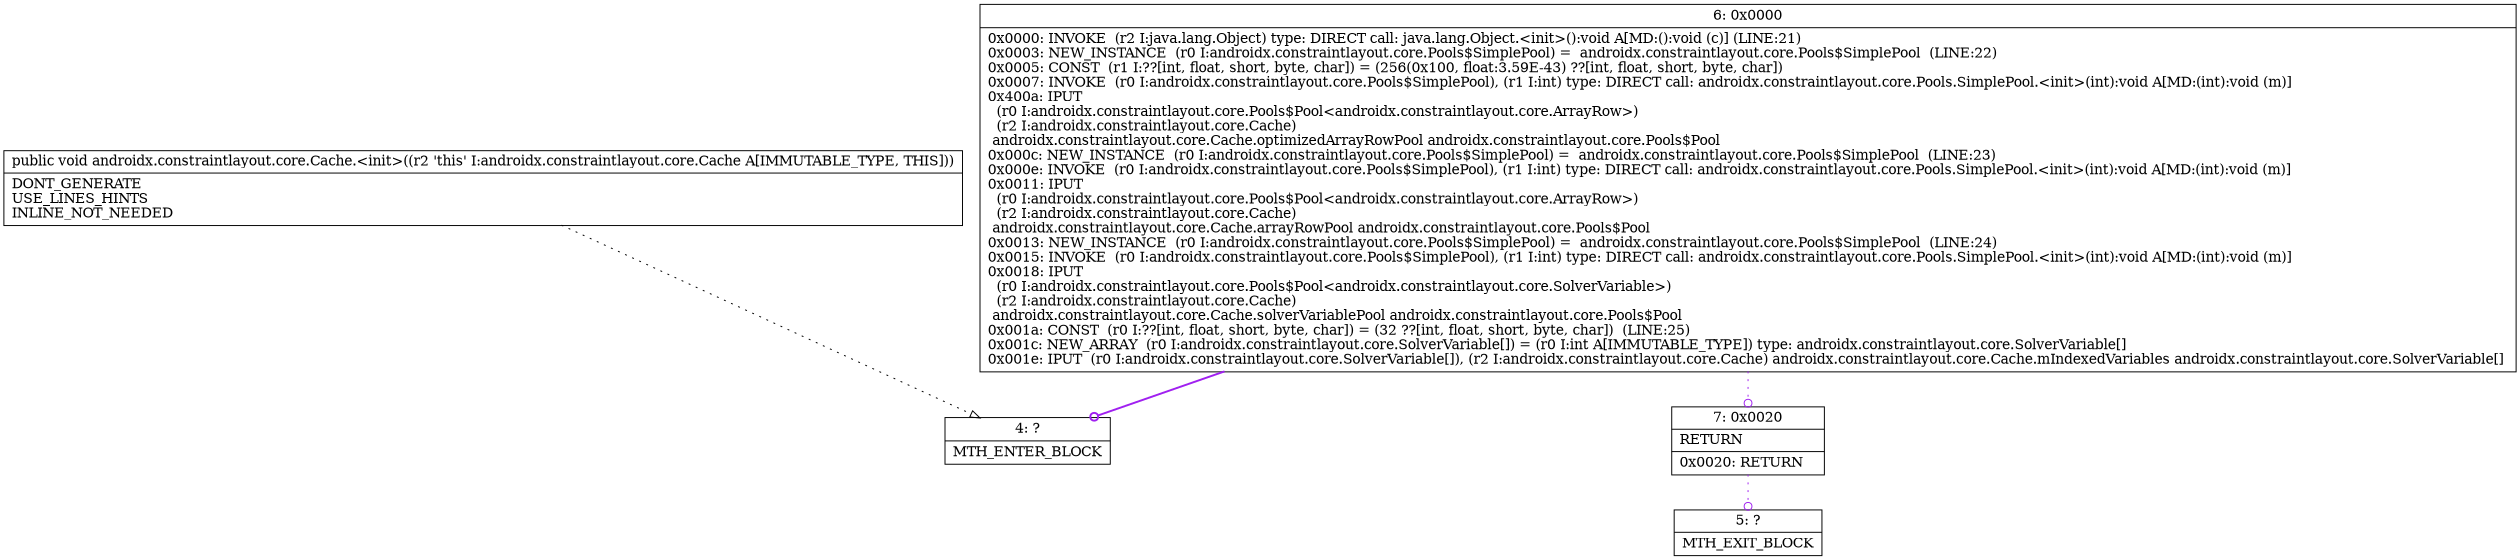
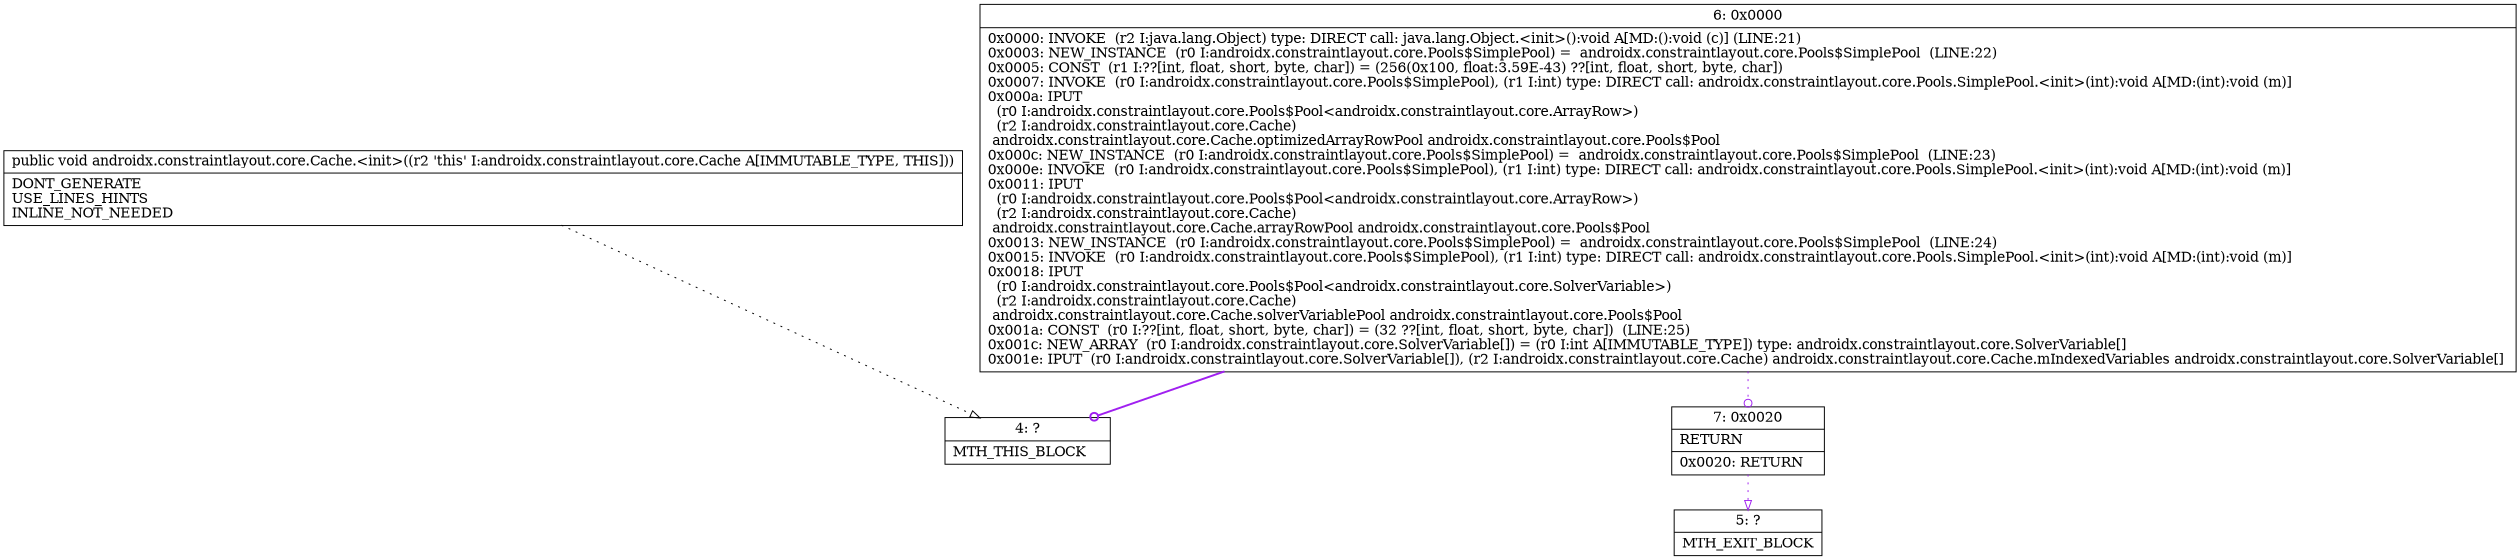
node "6: 0x0000": text "0x400a: IPUT" -> "0x000a: IPUT"
node "4: ?": text "MTH_ENTER_BLOCK" -> "MTH_THIS_BLOCK"
edge "7: 0x0020" -> "5: ?": arrowhead odot -> onormal
